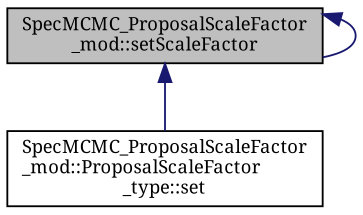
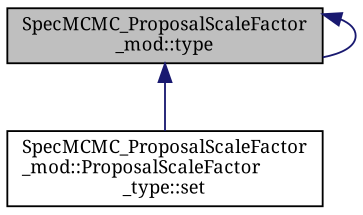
node "SpecMCMC_ProposalScaleFactor _mod::setScaleFactor": label "SpecMCMC_ProposalScaleFactor _mod::setScaleFactor" -> "SpecMCMC_ProposalScaleFactor _mod::type"
